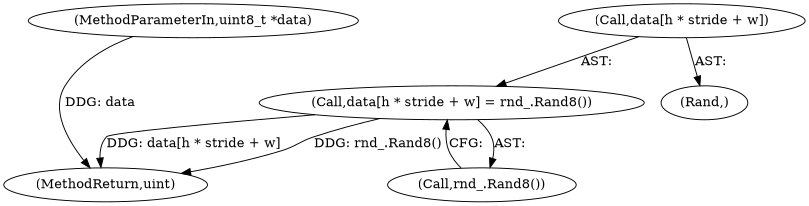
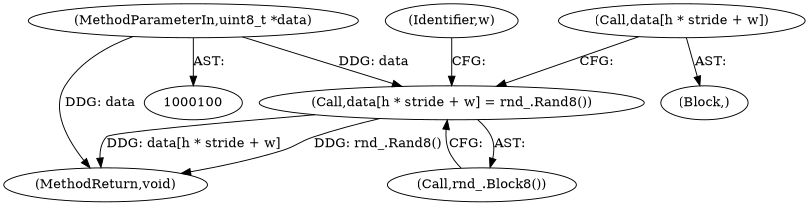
node "(Identifier,w)": added
edge "(MethodParameterIn,uint8_t *data)" -> "(Call,data[h * stride + w] = rnd_.Rand8())": added, label "DDG: data"
edge "(Call,data[h * stride + w])" -> "(Call,data[h * stride + w] = rnd_.Rand8())": label "AST: " -> "CFG: "
node "1000100": added
node "(Rand,)": label "(Rand,)" -> "(Block,)"
node "(MethodReturn,uint)": label "(MethodReturn,uint)" -> "(MethodReturn,void)"
node "(Call,rnd_.Rand8())": label "(Call,rnd_.Rand8())" -> "(Call,rnd_.Block8())"
